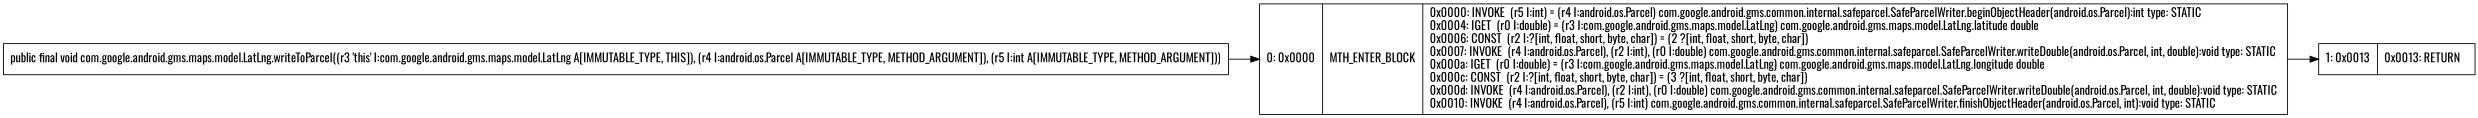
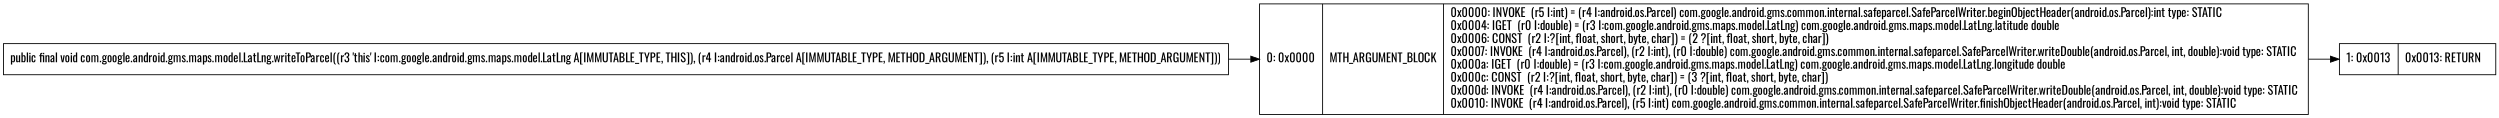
node "0: 0x0000": text "MTH_ENTER_BLOCK" -> "MTH_ARGUMENT_BLOCK"
